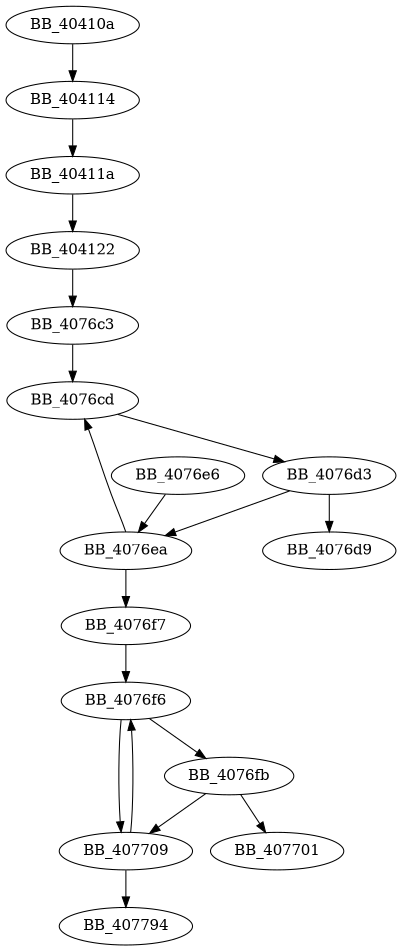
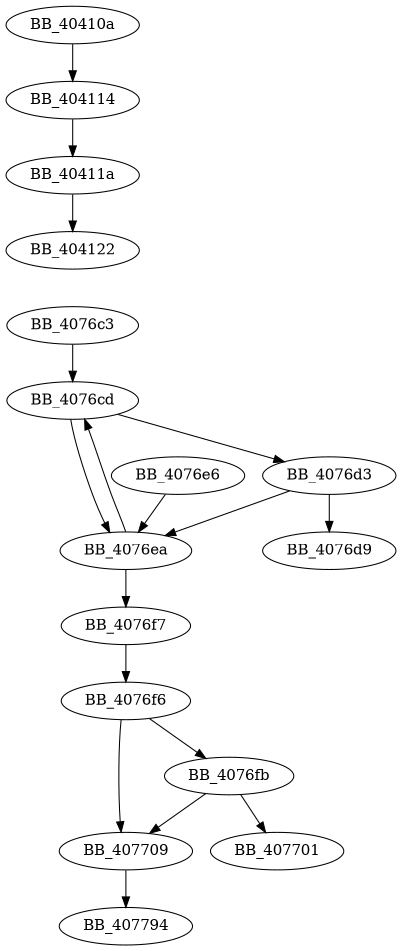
edge "BB_404122" -> "BB_4076c3": removed
edge "BB_4076cd" -> "BB_4076ea": added
edge "BB_407709" -> "BB_4076f6": removed
